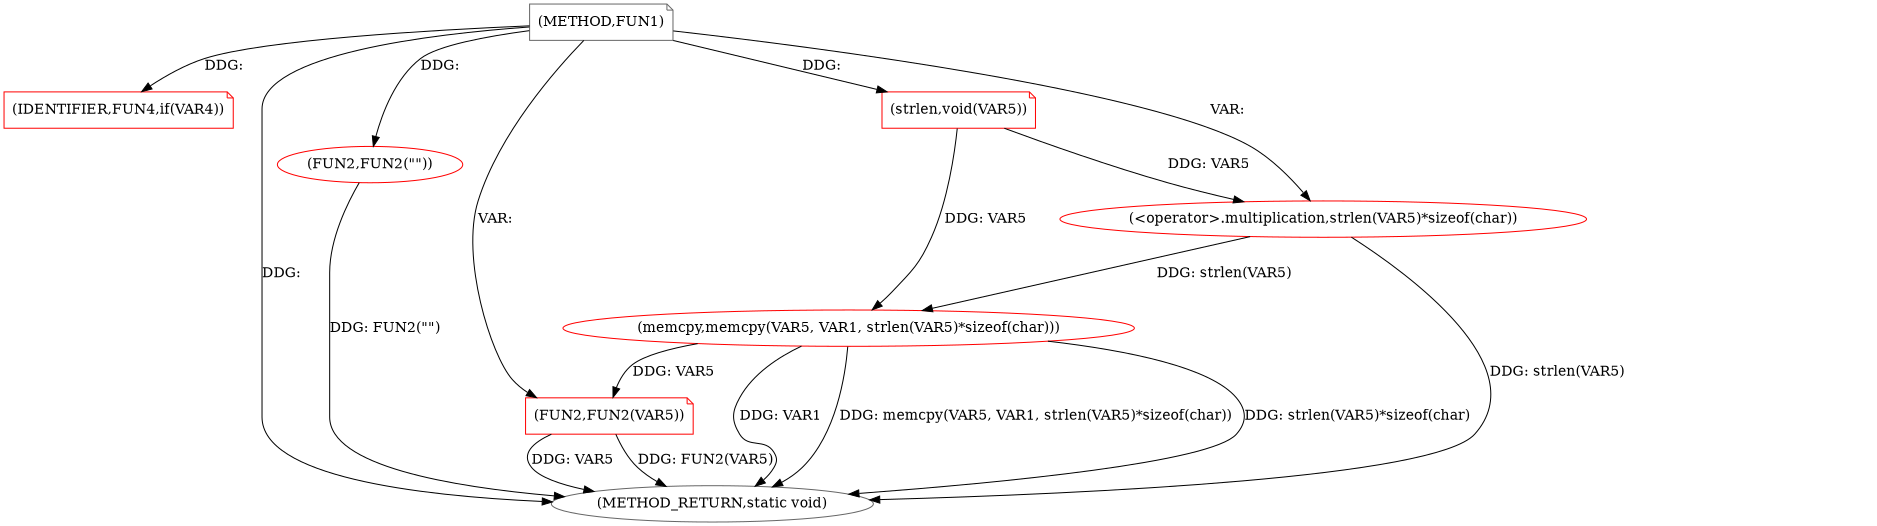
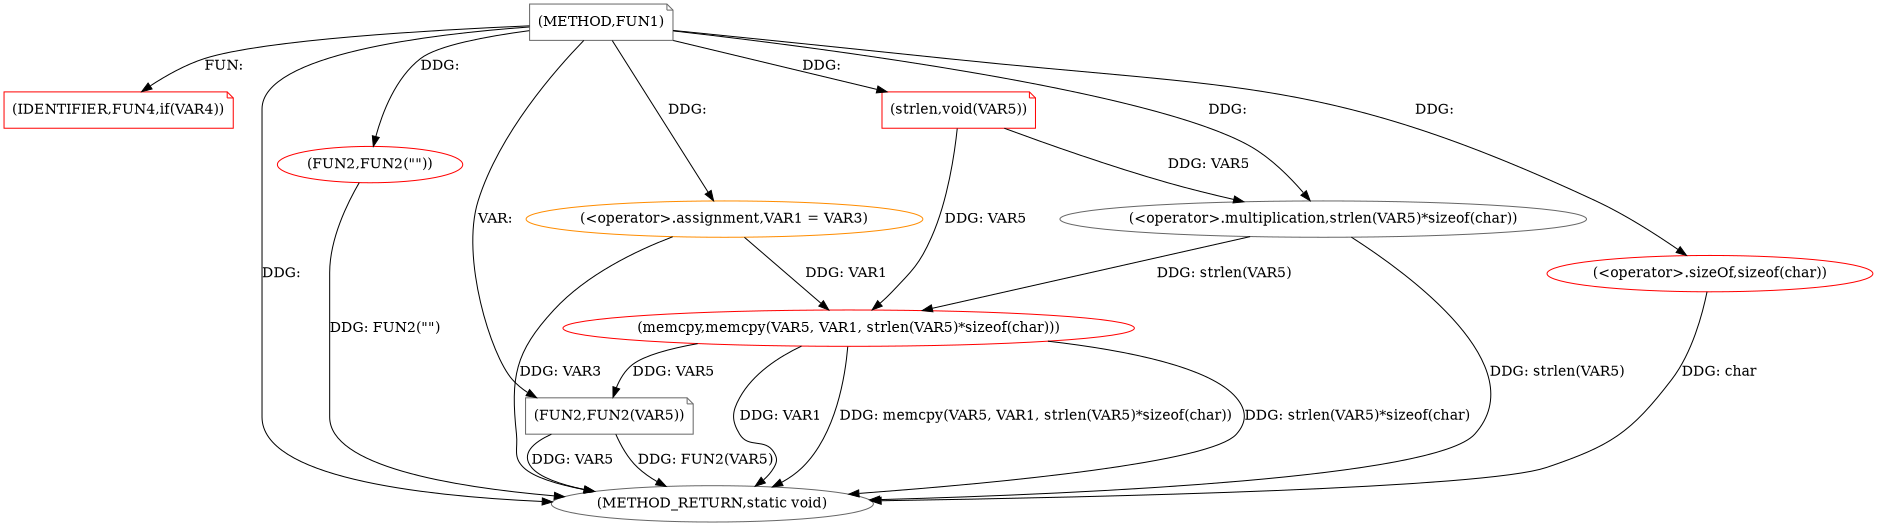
edge "(METHOD,FUN1)" -> "(IDENTIFIER,FUN4,if(VAR4))": label "DDG: " -> "FUN: "
edge "(METHOD,FUN1)" -> "(<operator>.multiplication,strlen(VAR5)*sizeof(char))": label "VAR: " -> "DDG: "
node "(<operator>.assignment,VAR1 = VAR3)": added
node "(<operator>.multiplication,strlen(VAR5)*sizeof(char))": color red -> gray40
node "(<operator>.sizeOf,sizeof(char))": added
node "(FUN2,FUN2(VAR5))": color red -> gray40
